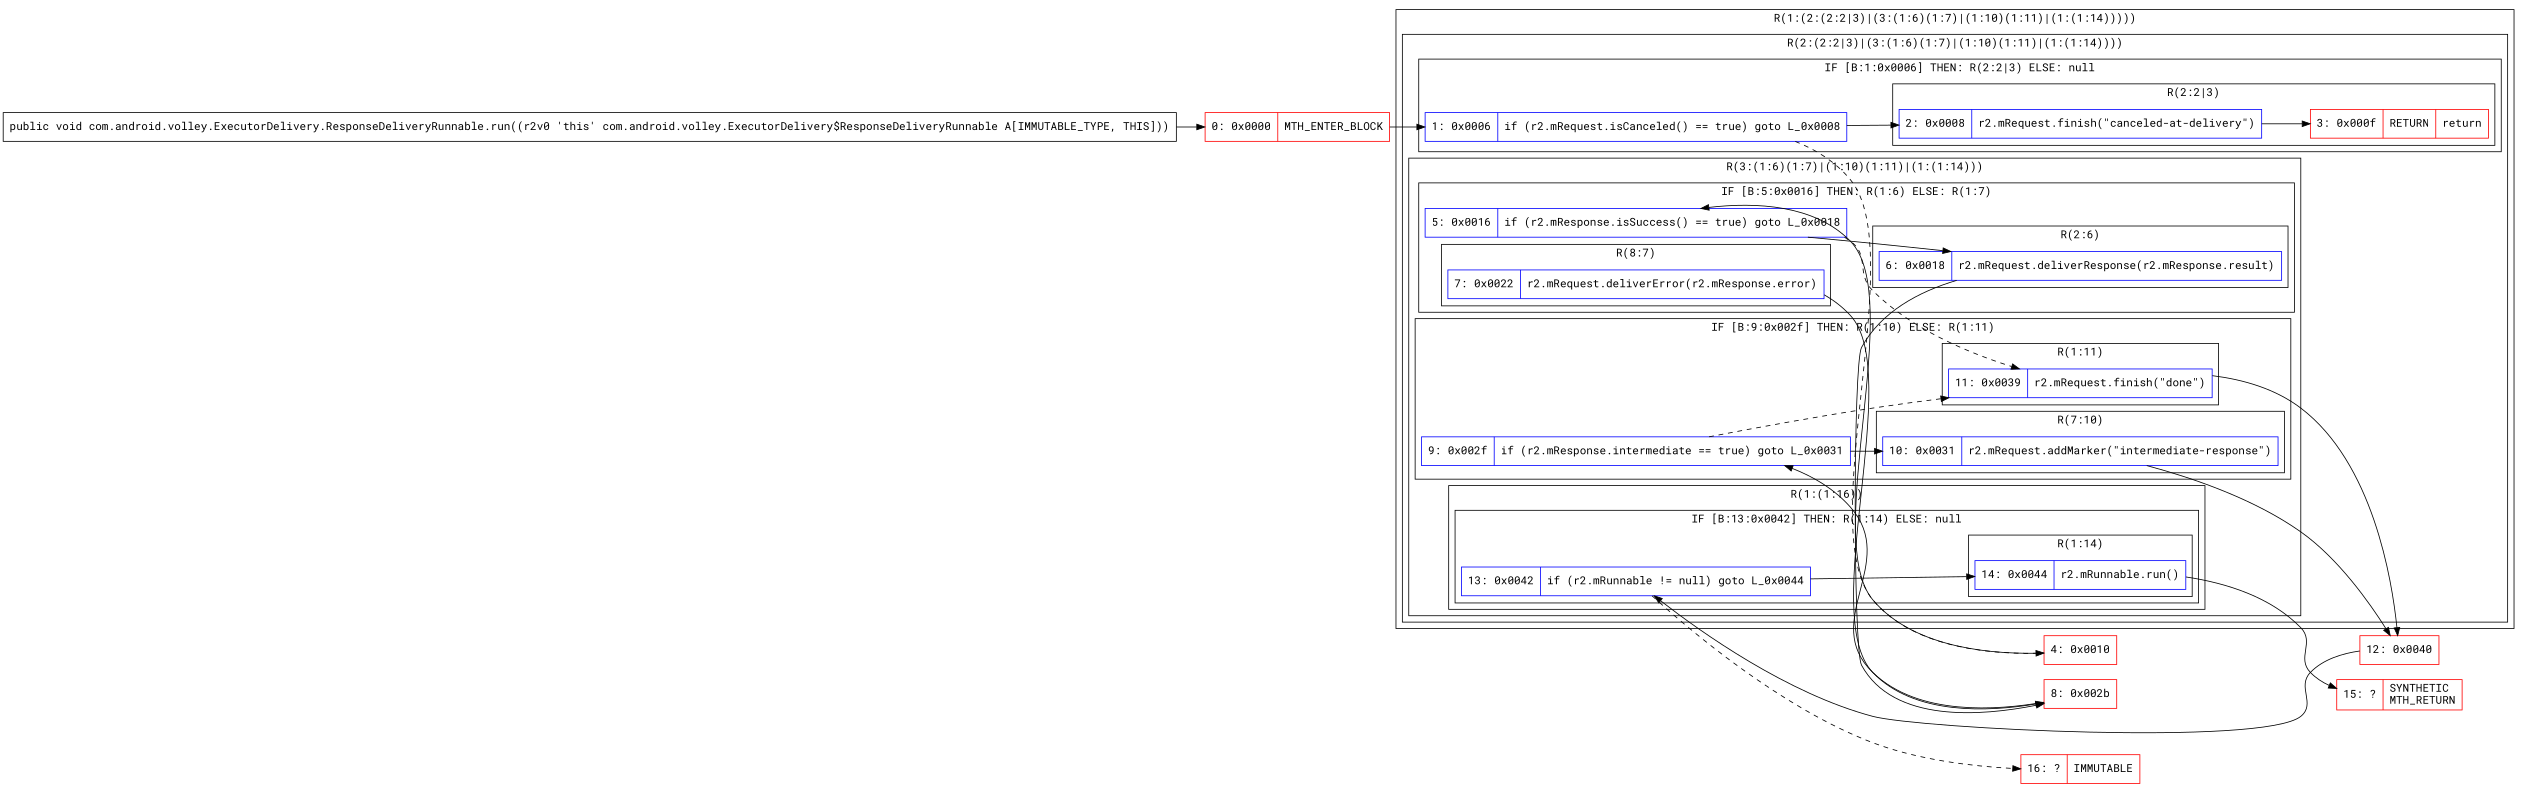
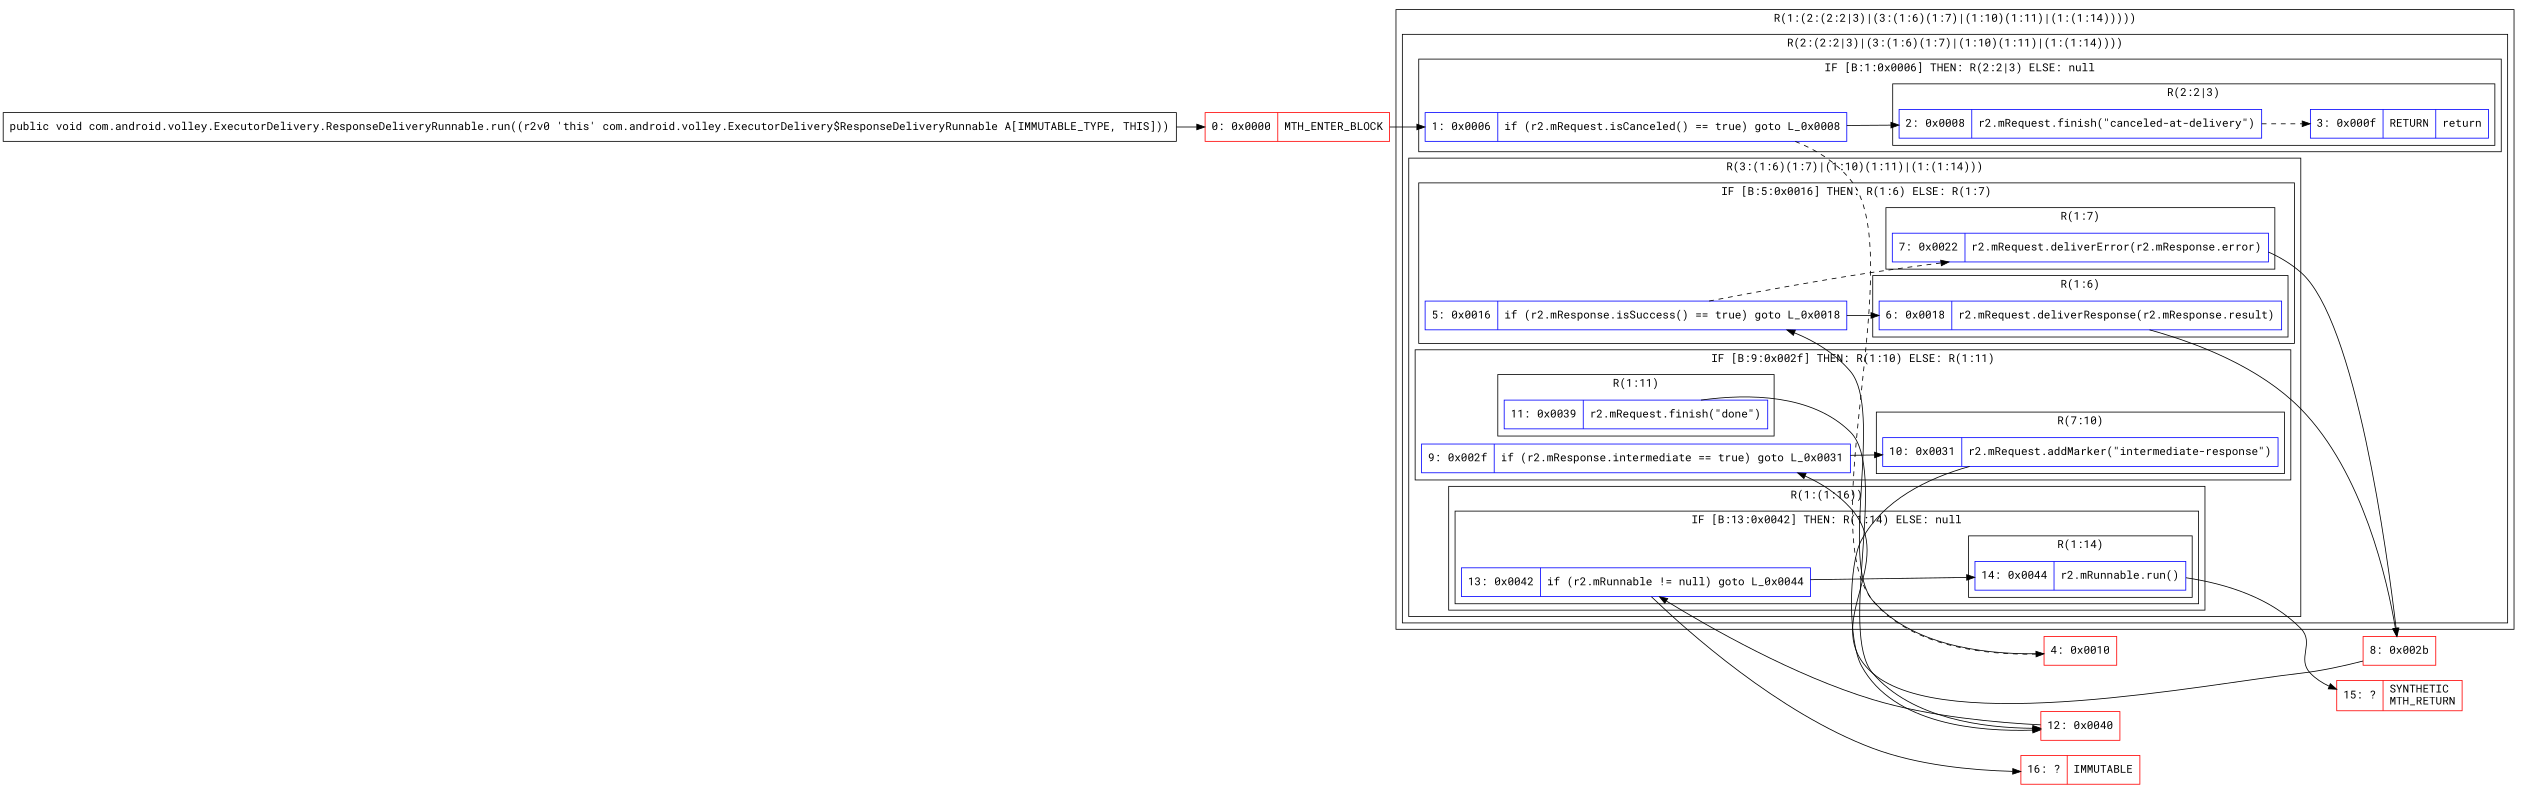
edge "2: 0x0008" -> "3: 0x000f": style solid -> dashed
node "3: 0x000f": color red -> blue
cluster "R(2:6)": label "R(2:6)" -> "R(1:6)"
cluster "R(8:7)": label "R(8:7)" -> "R(1:7)"
edge "5: 0x0016" -> "11: 0x0039": now "5: 0x0016" -> "7: 0x0022"
edge "9: 0x002f" -> "11: 0x0039": removed
edge "13: 0x0042" -> "16: ?": style dashed -> solid
